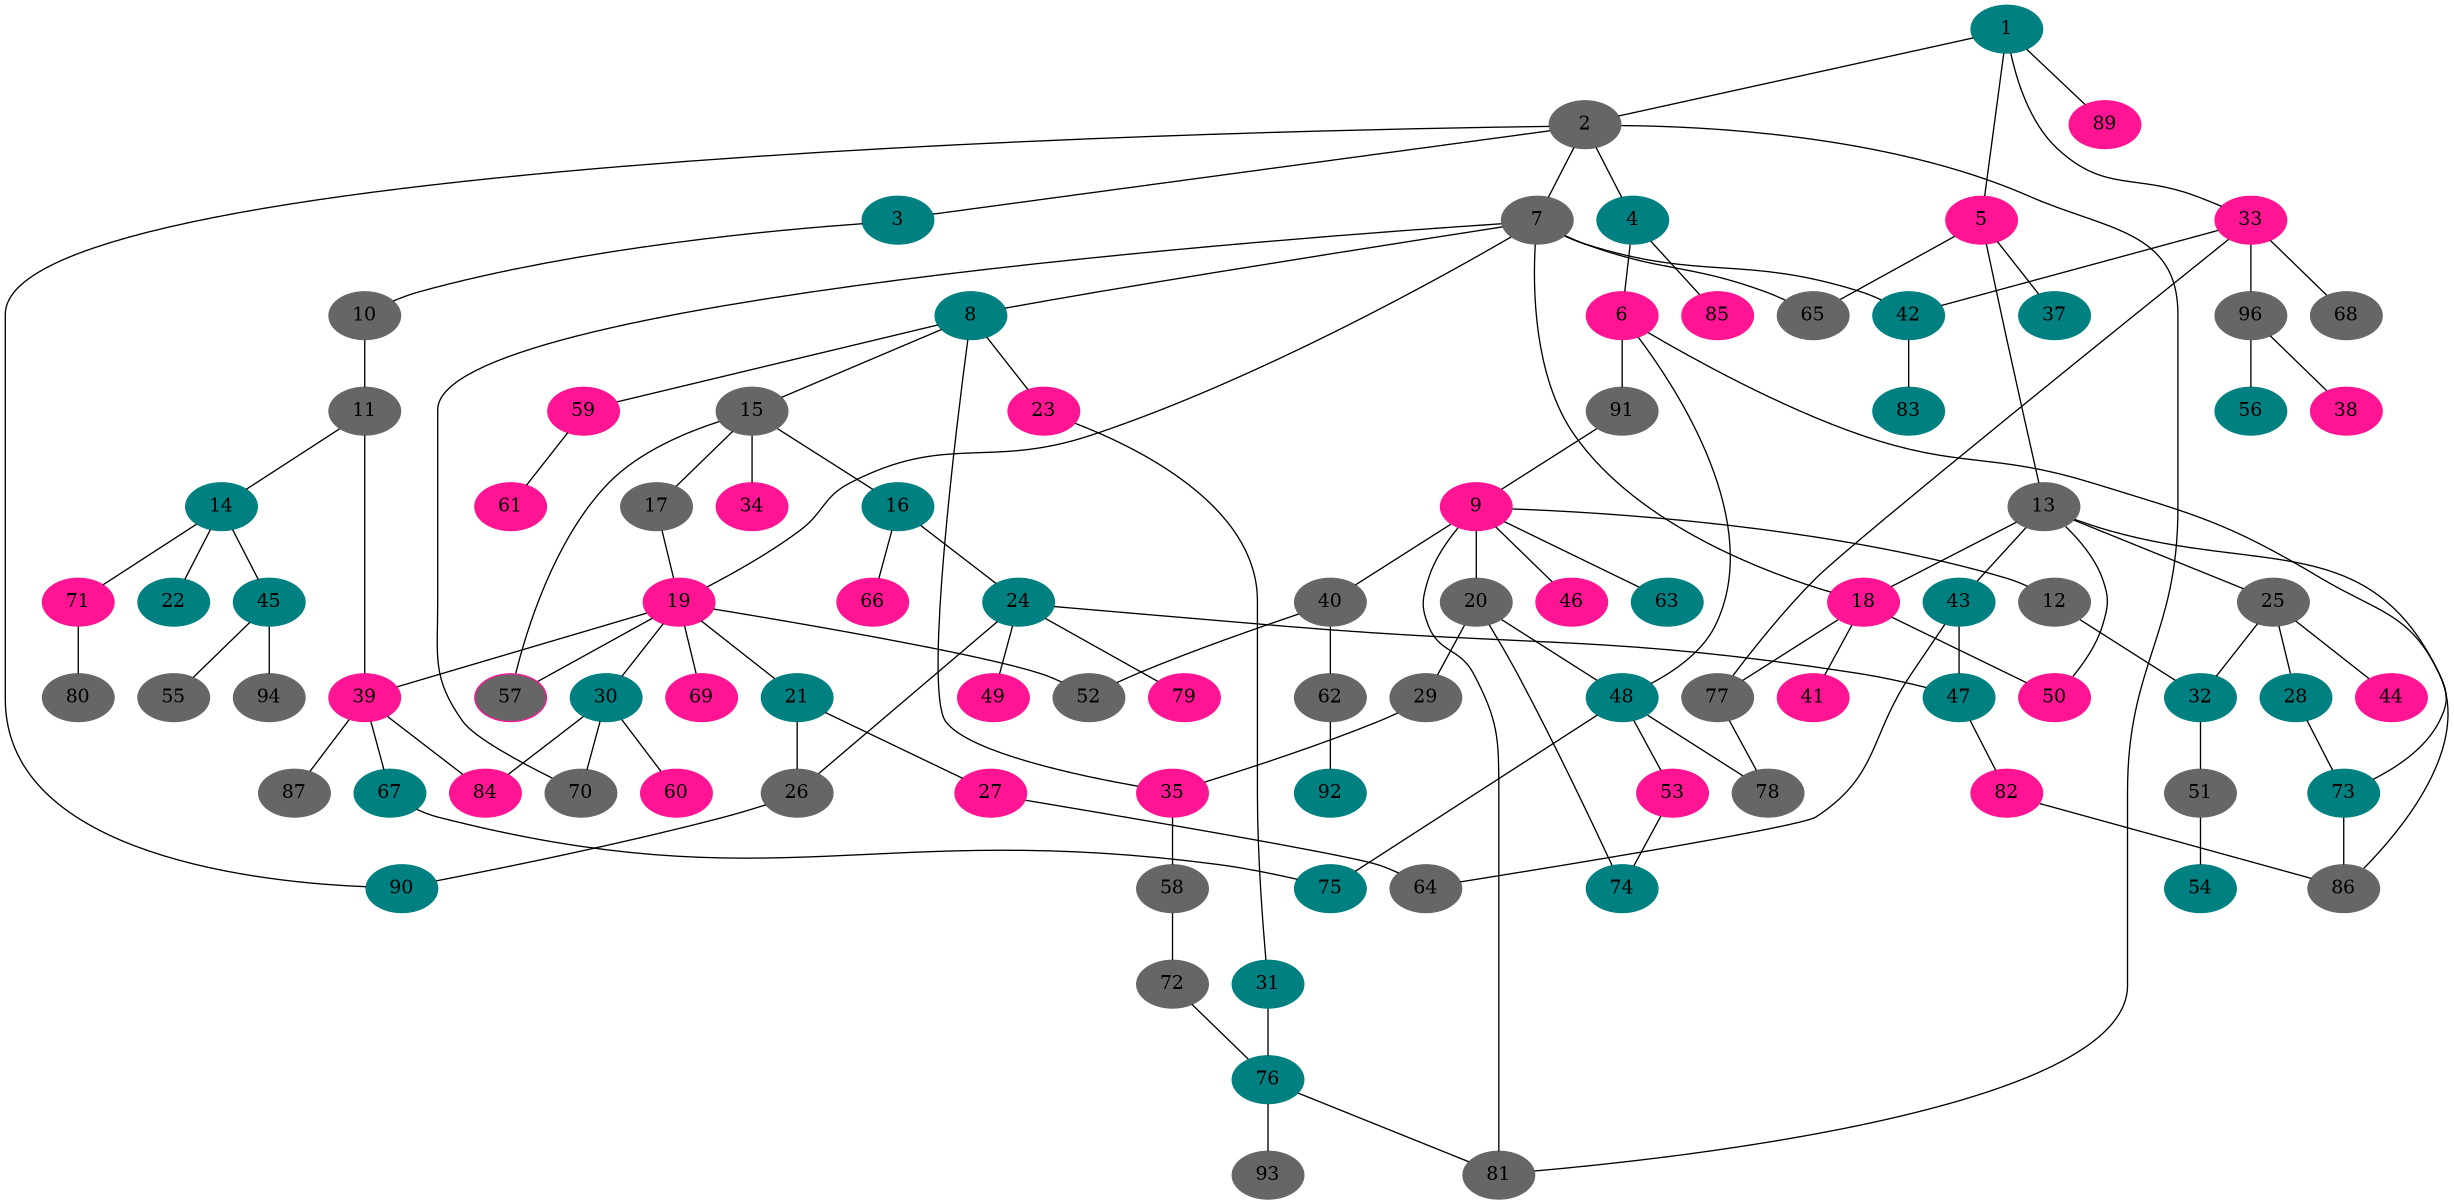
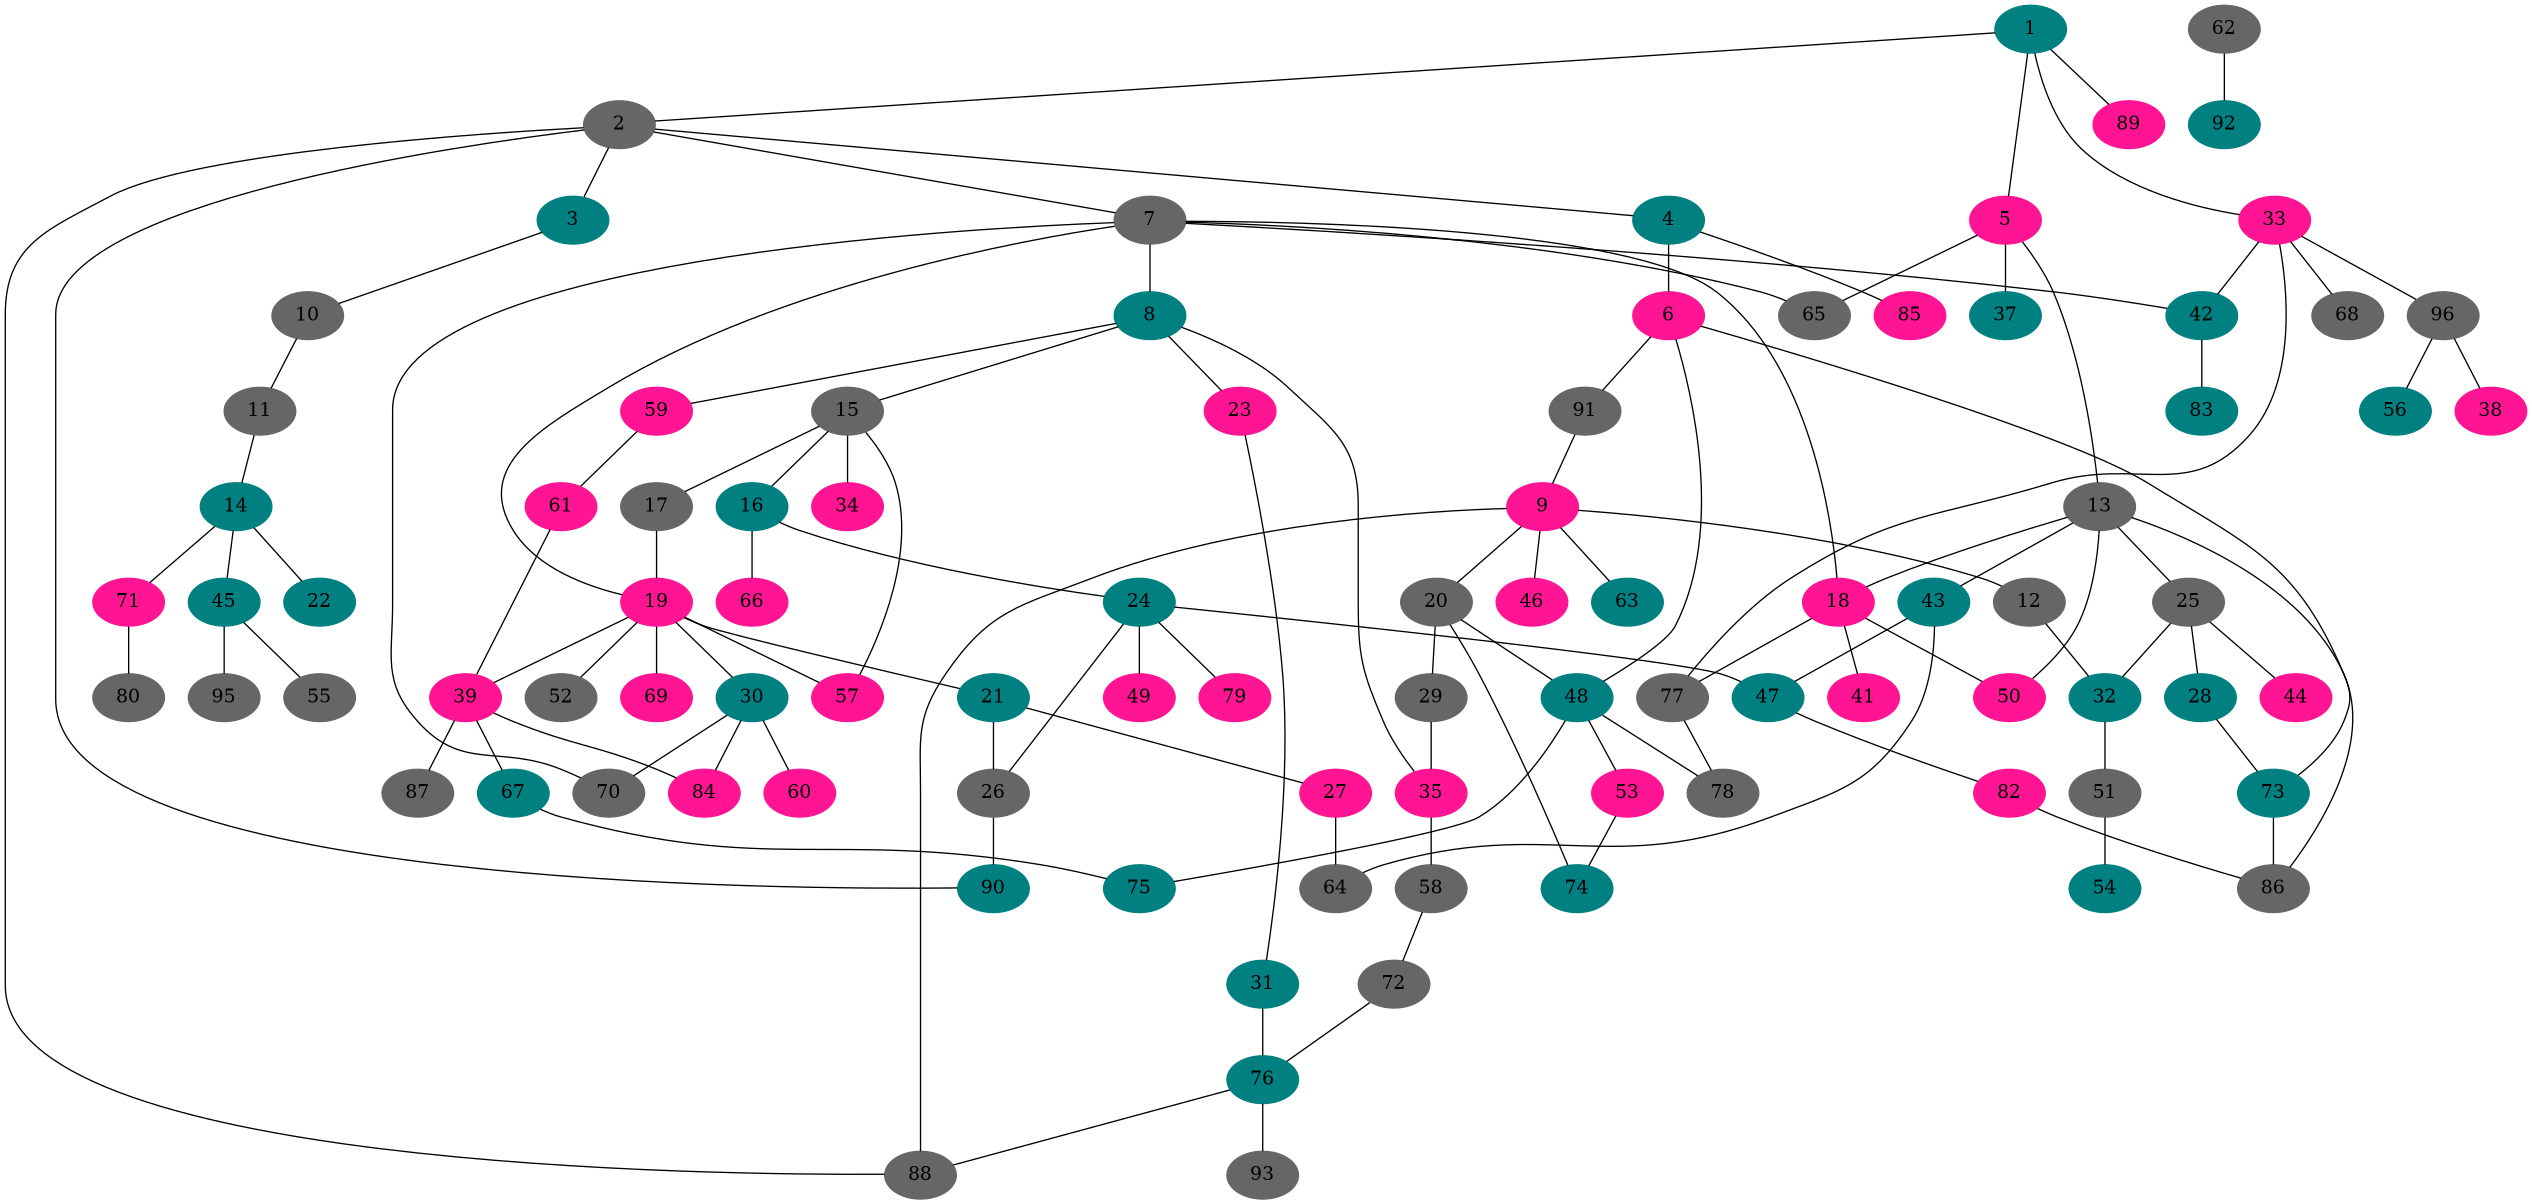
edge "11" -- "39": now "61" -- "39"
node "40": removed
node "94": label "94" -> "95"
node "57": fillcolor gray40 -> deeppink
node "81": label "81" -> "88"
